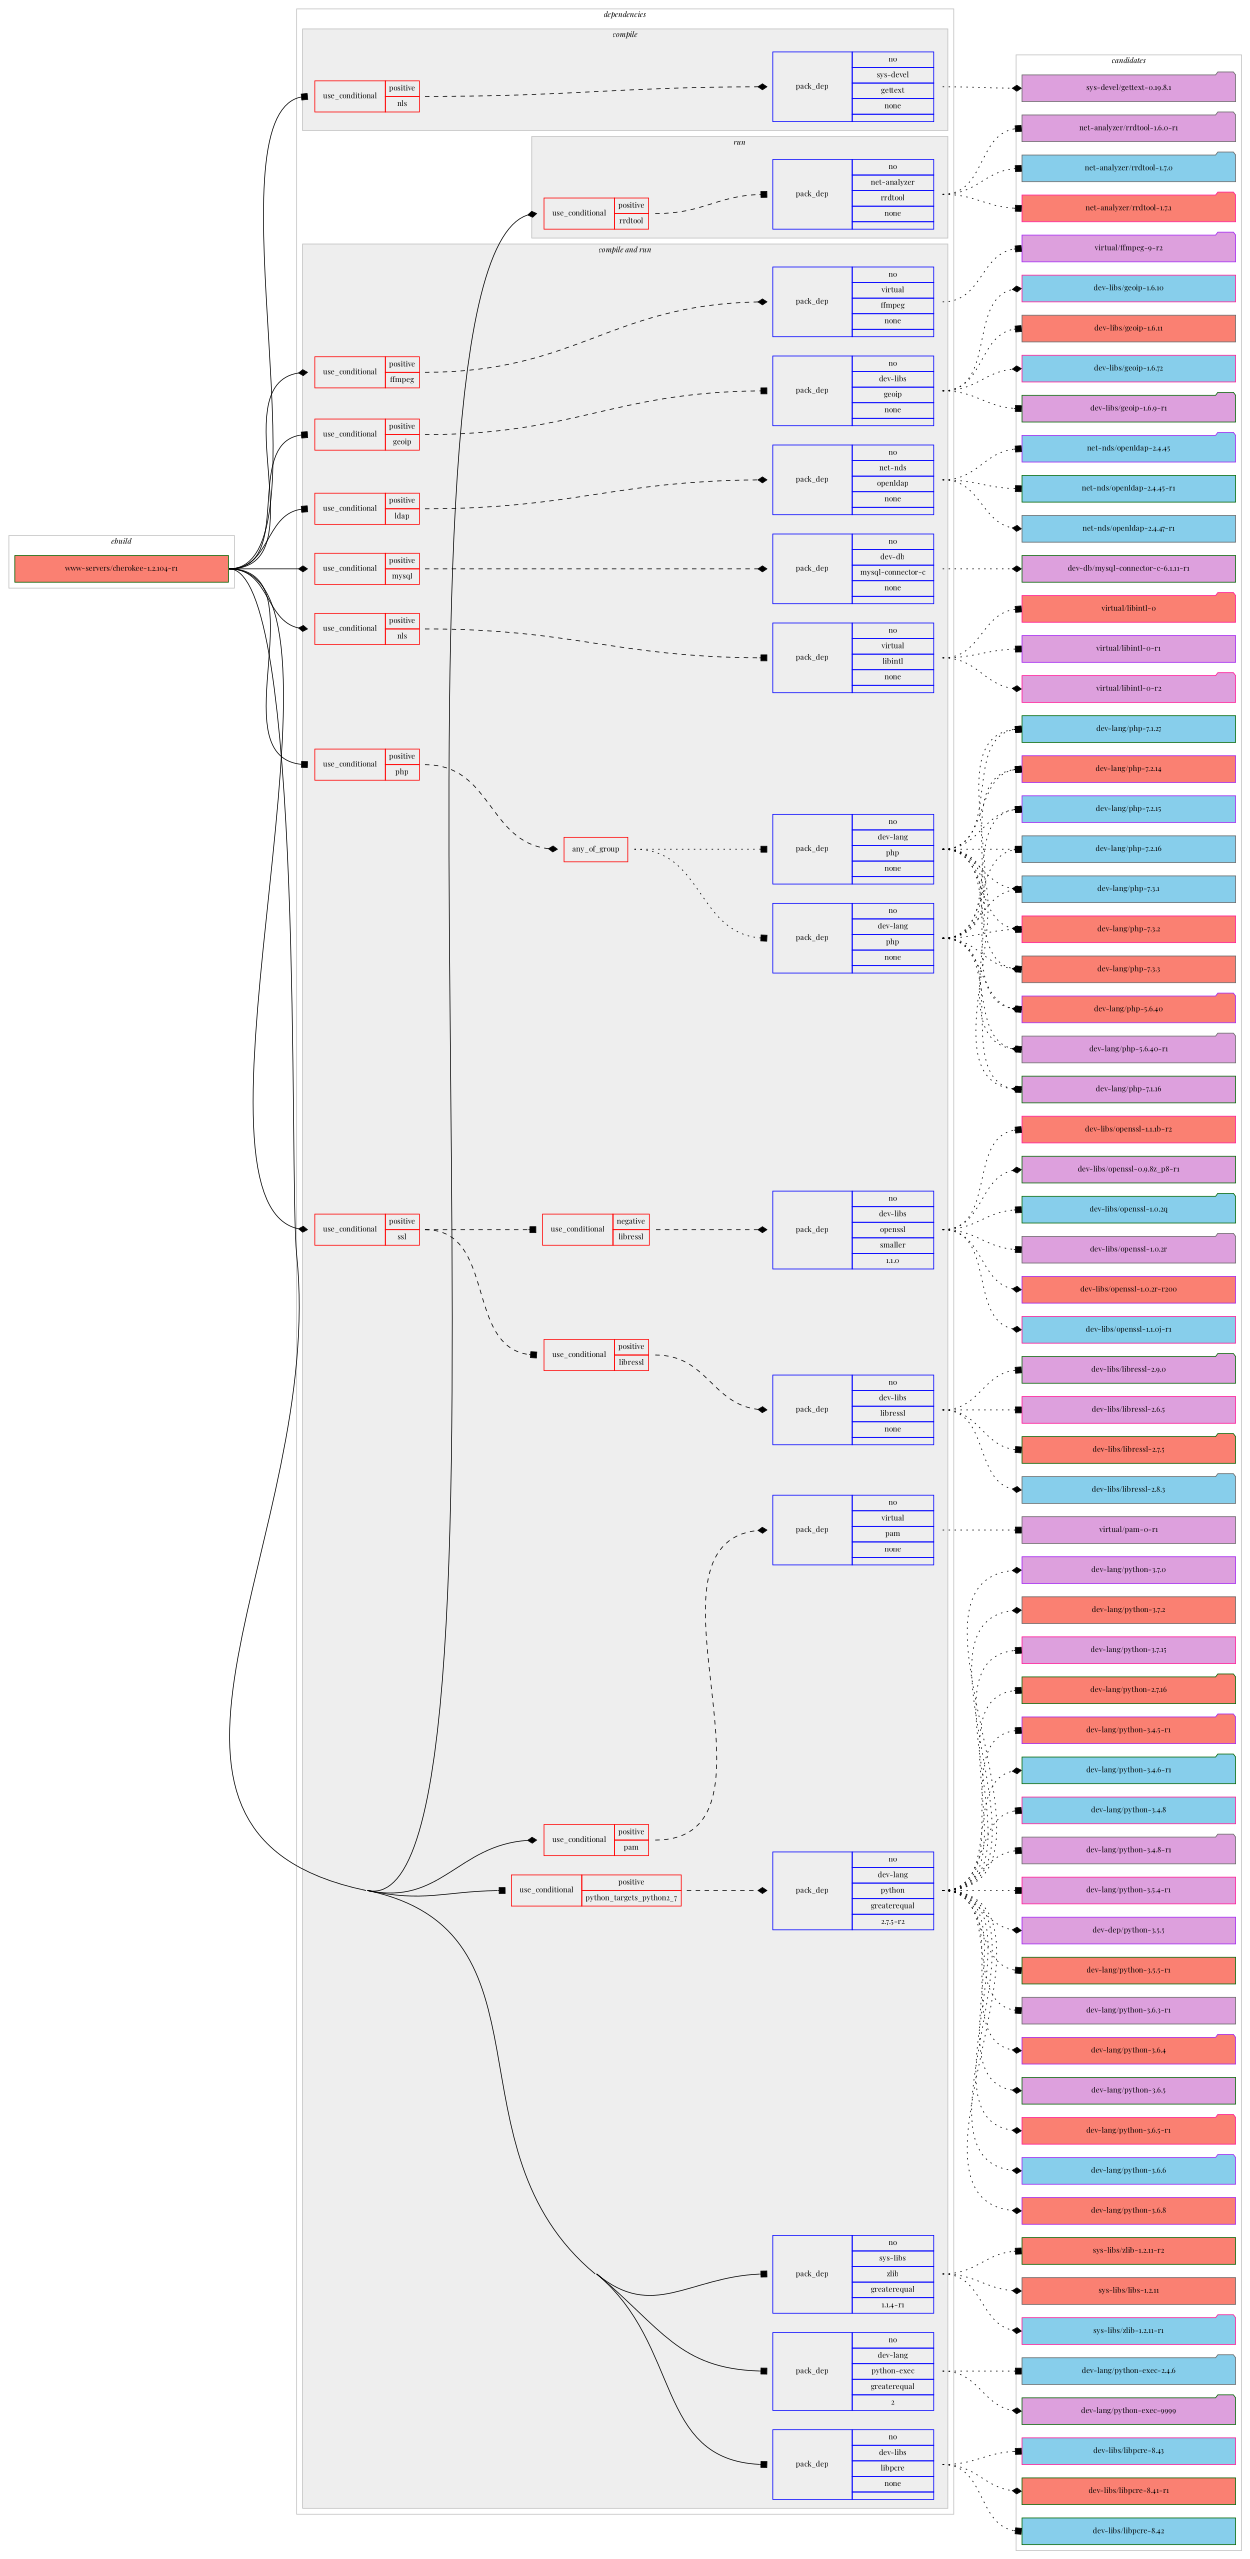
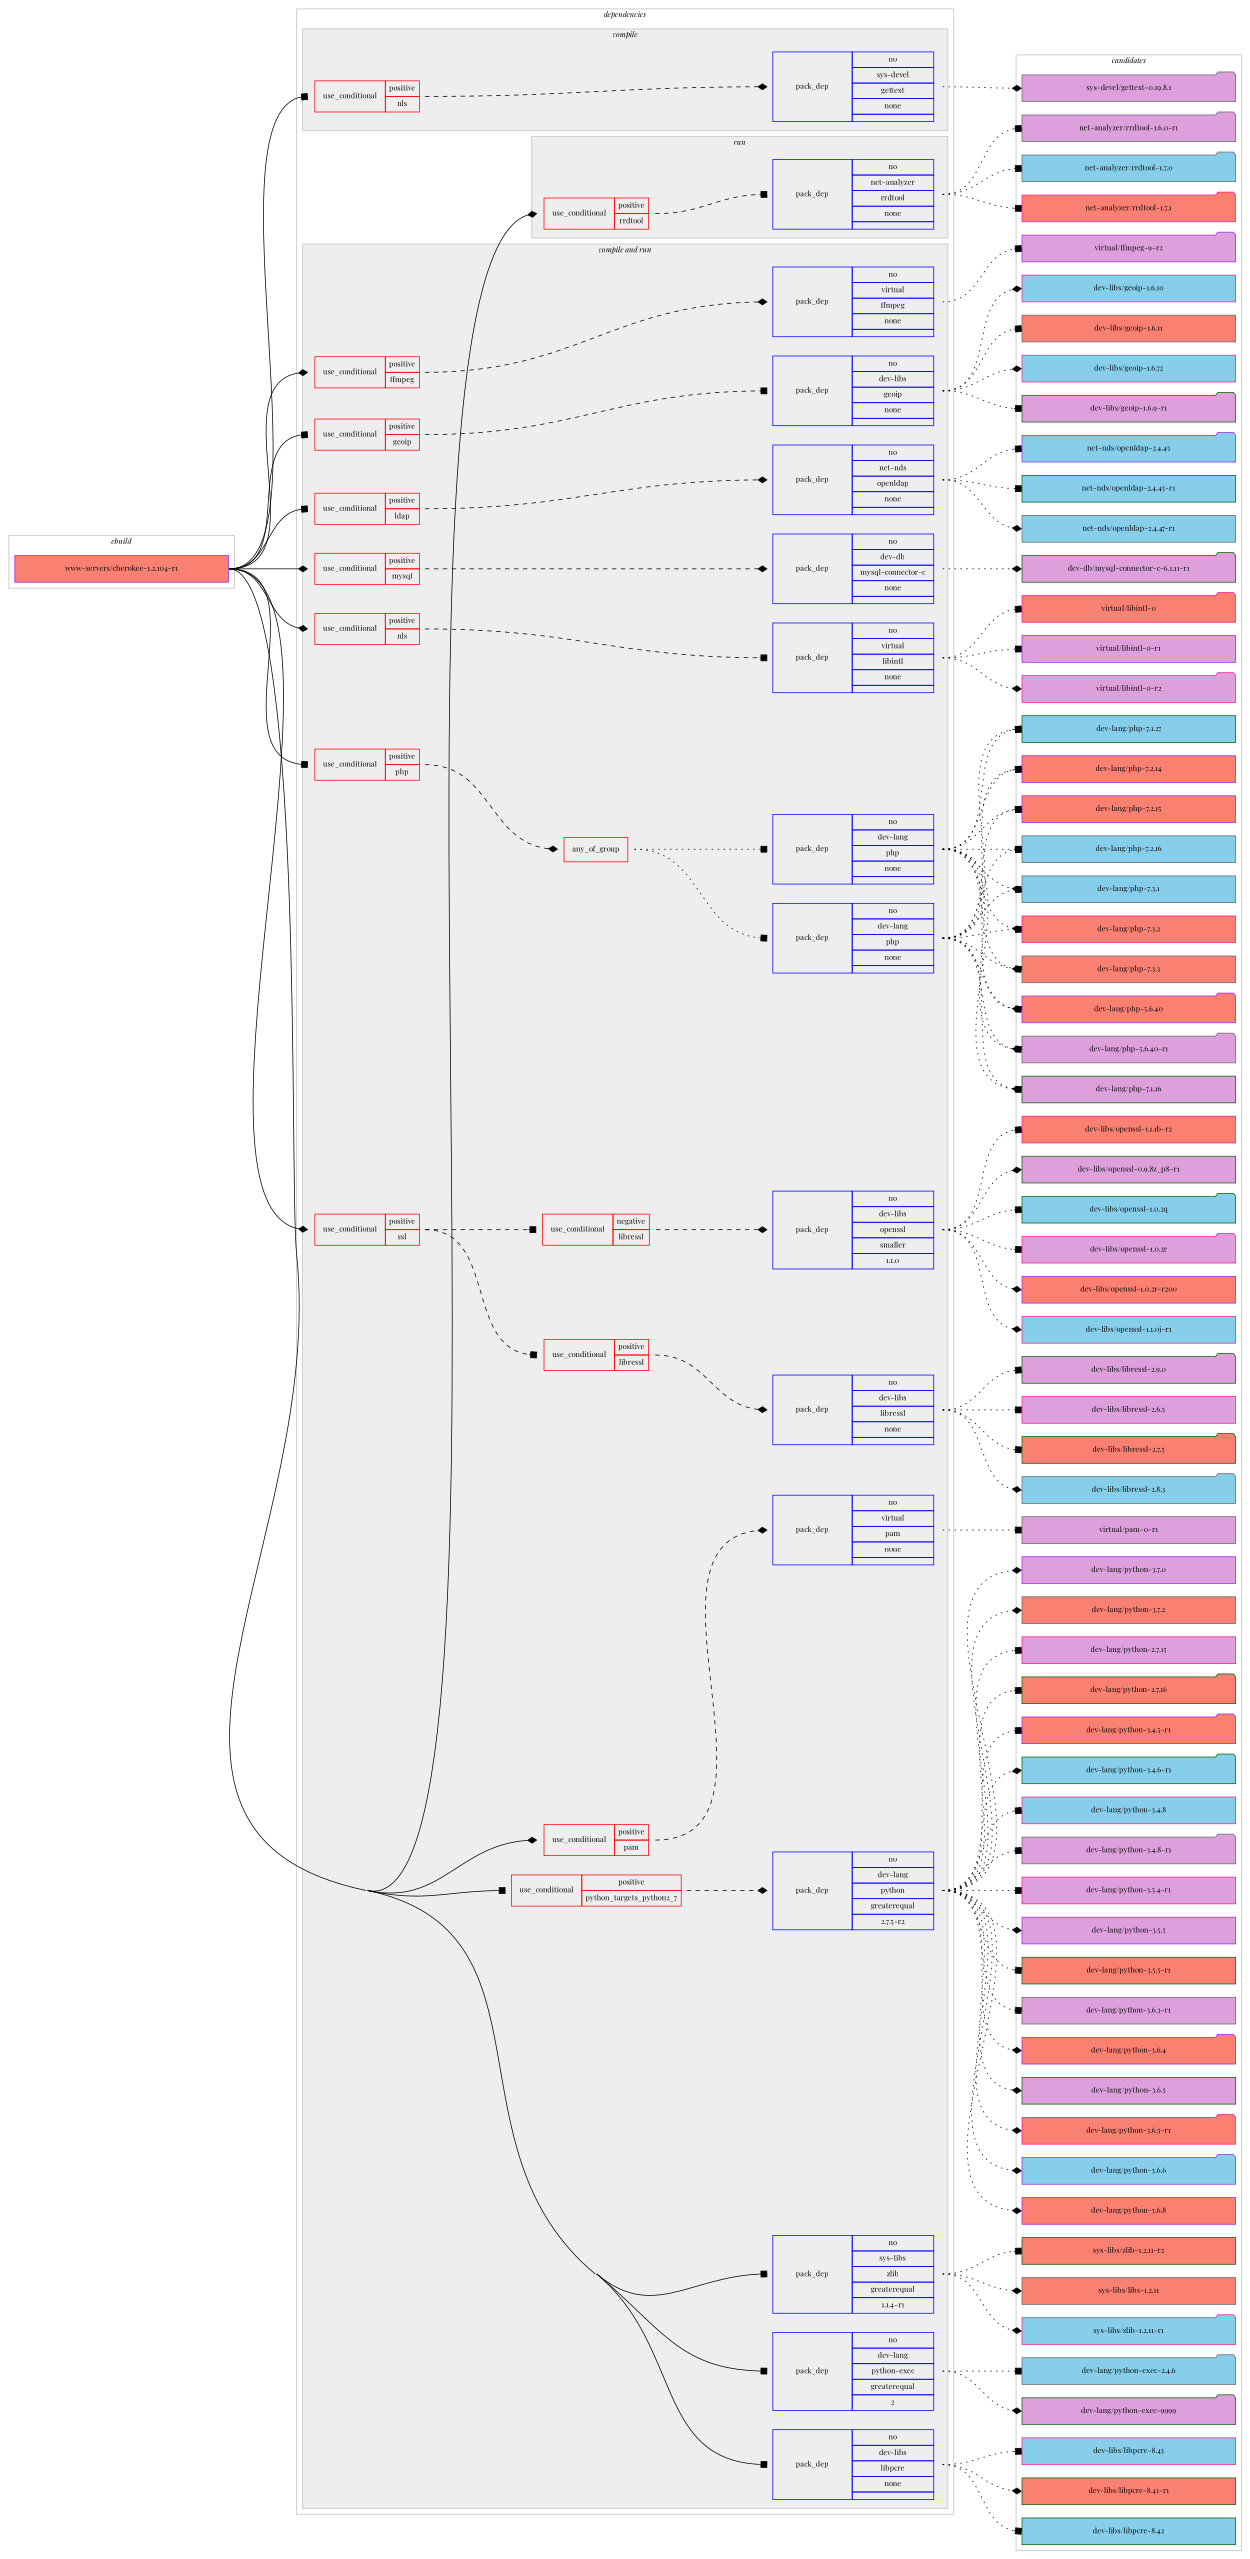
node "www-servers/cherokee-1.2.104-r1": color darkgreen -> purple
node "dev-db/mysql-connector-c-6.1.11-r1": shape box -> folder
node "dev-lang/php-7.2.15": fillcolor skyblue -> salmon
node "dev-libs/openssl-1.0.2r": color gray40 -> deeppink
node "dev-lang/python-3.7.15": label "dev-lang/python-3.7.15" -> "dev-lang/python-2.7.15"
node "dev-dep/python-3.5.5": label "dev-dep/python-3.5.5" -> "dev-lang/python-3.5.5"
